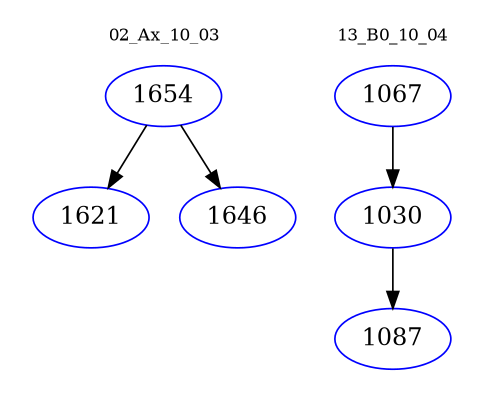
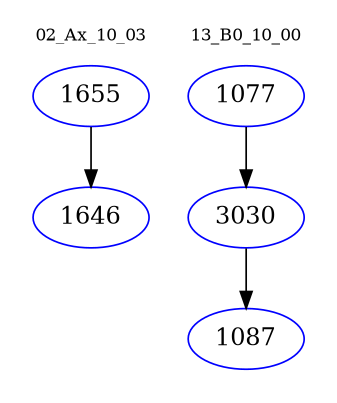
cluster "13_B0_10_04": label "13_B0_10_04" -> "13_B0_10_00"
node "1654": label "1654" -> "1655"
node "1067": label "1067" -> "1077"
node "1621": removed
node "1030": label "1030" -> "3030"
